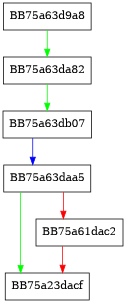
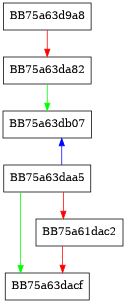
edge "BB75a63d9a8" -> "BB75a63da82": color green -> red
edge "BB75a63db07" -> "BB75a63daa5": reversed
node "BB75a23dacf": label "BB75a23dacf" -> "BB75a63dacf"
